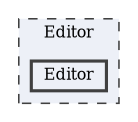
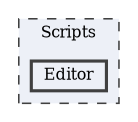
cluster "Editor": label "Editor" -> "Scripts"
